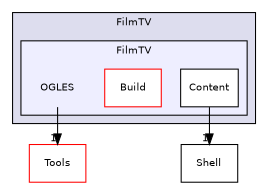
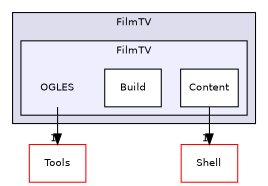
node "Build": color red -> black
node "Shell": color black -> red
